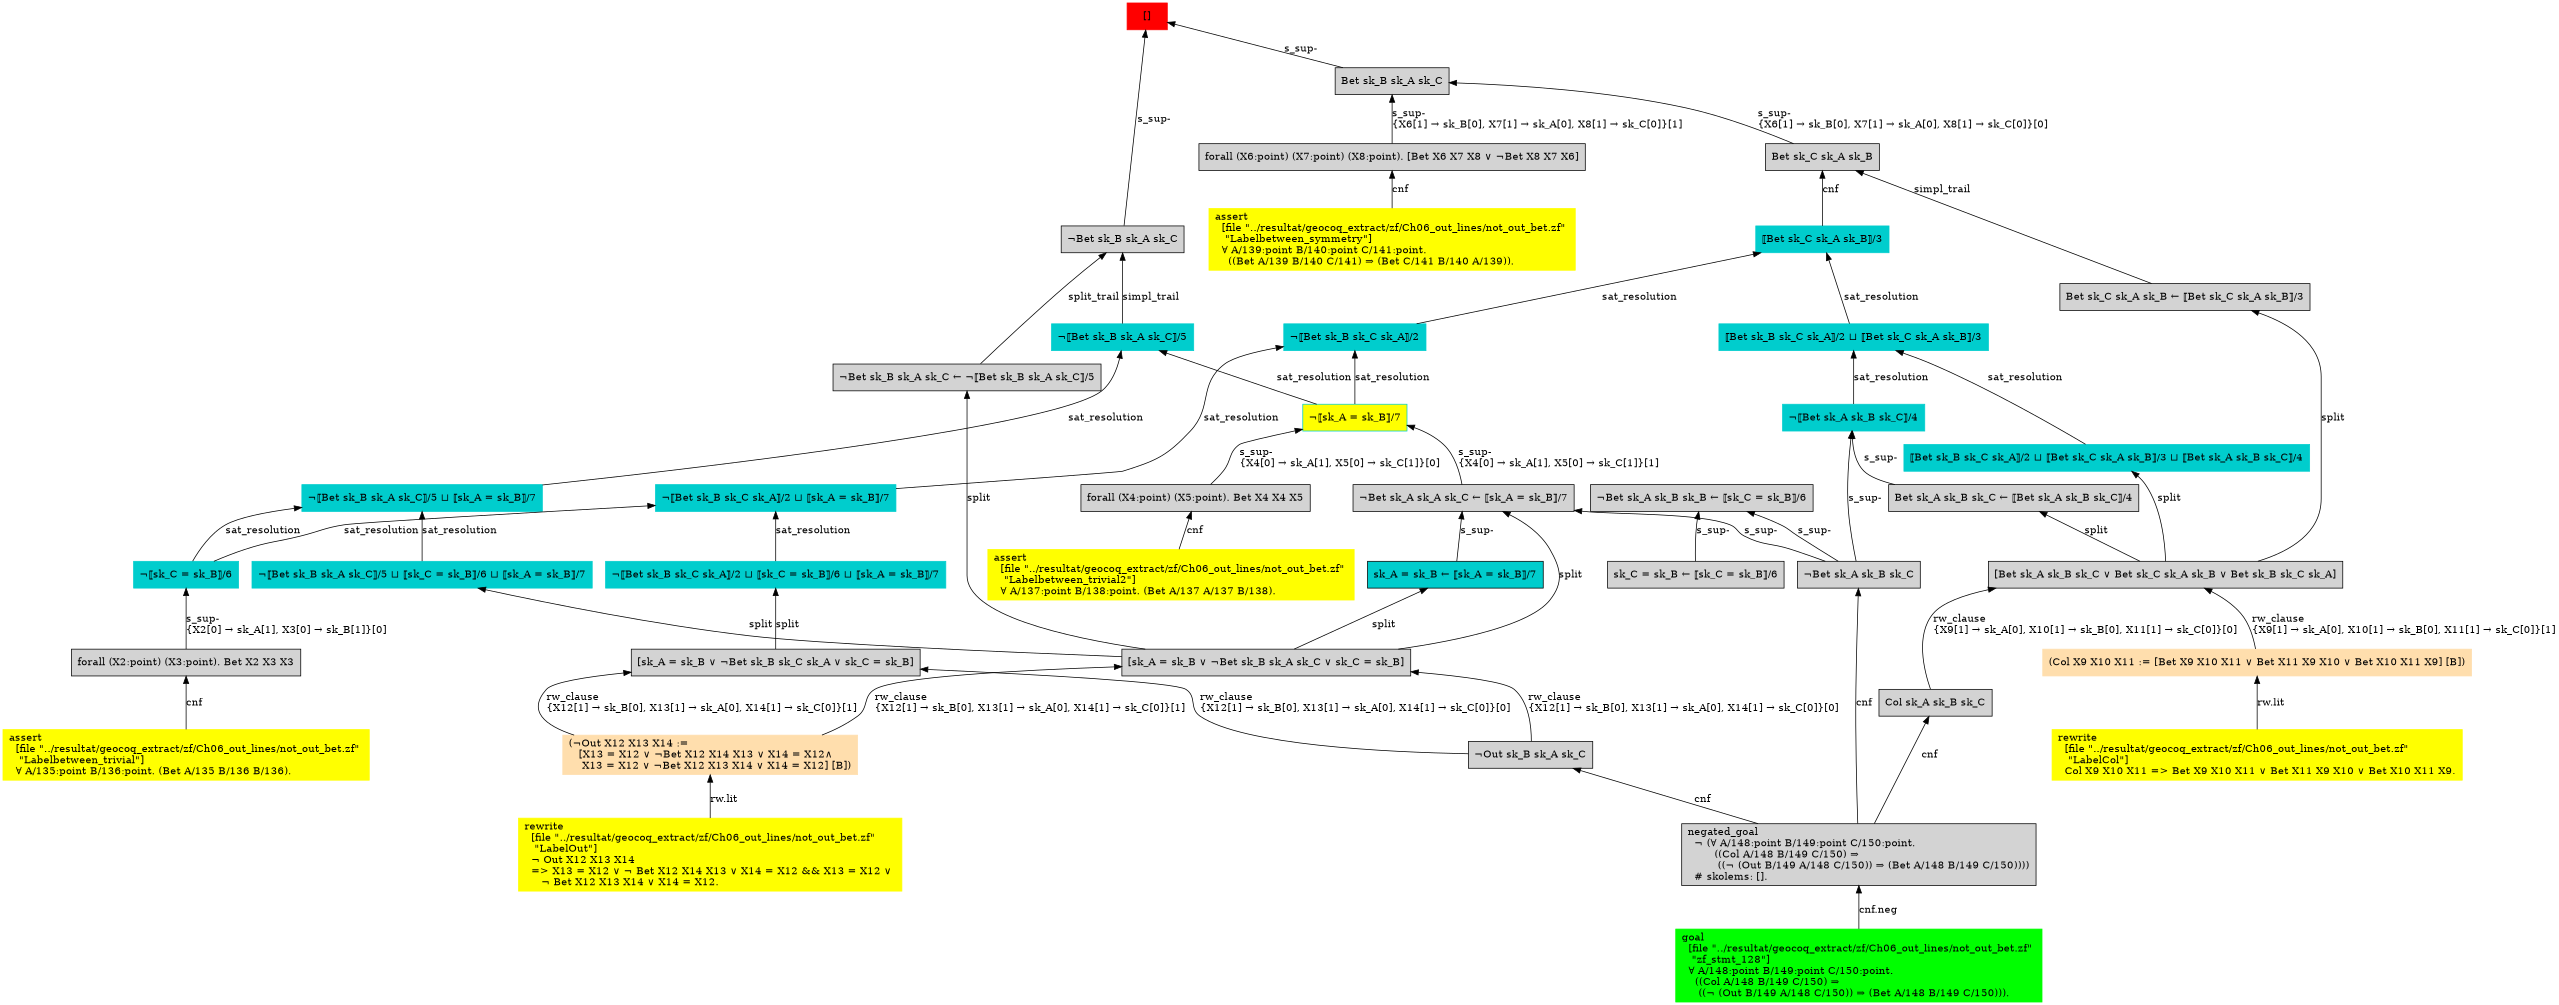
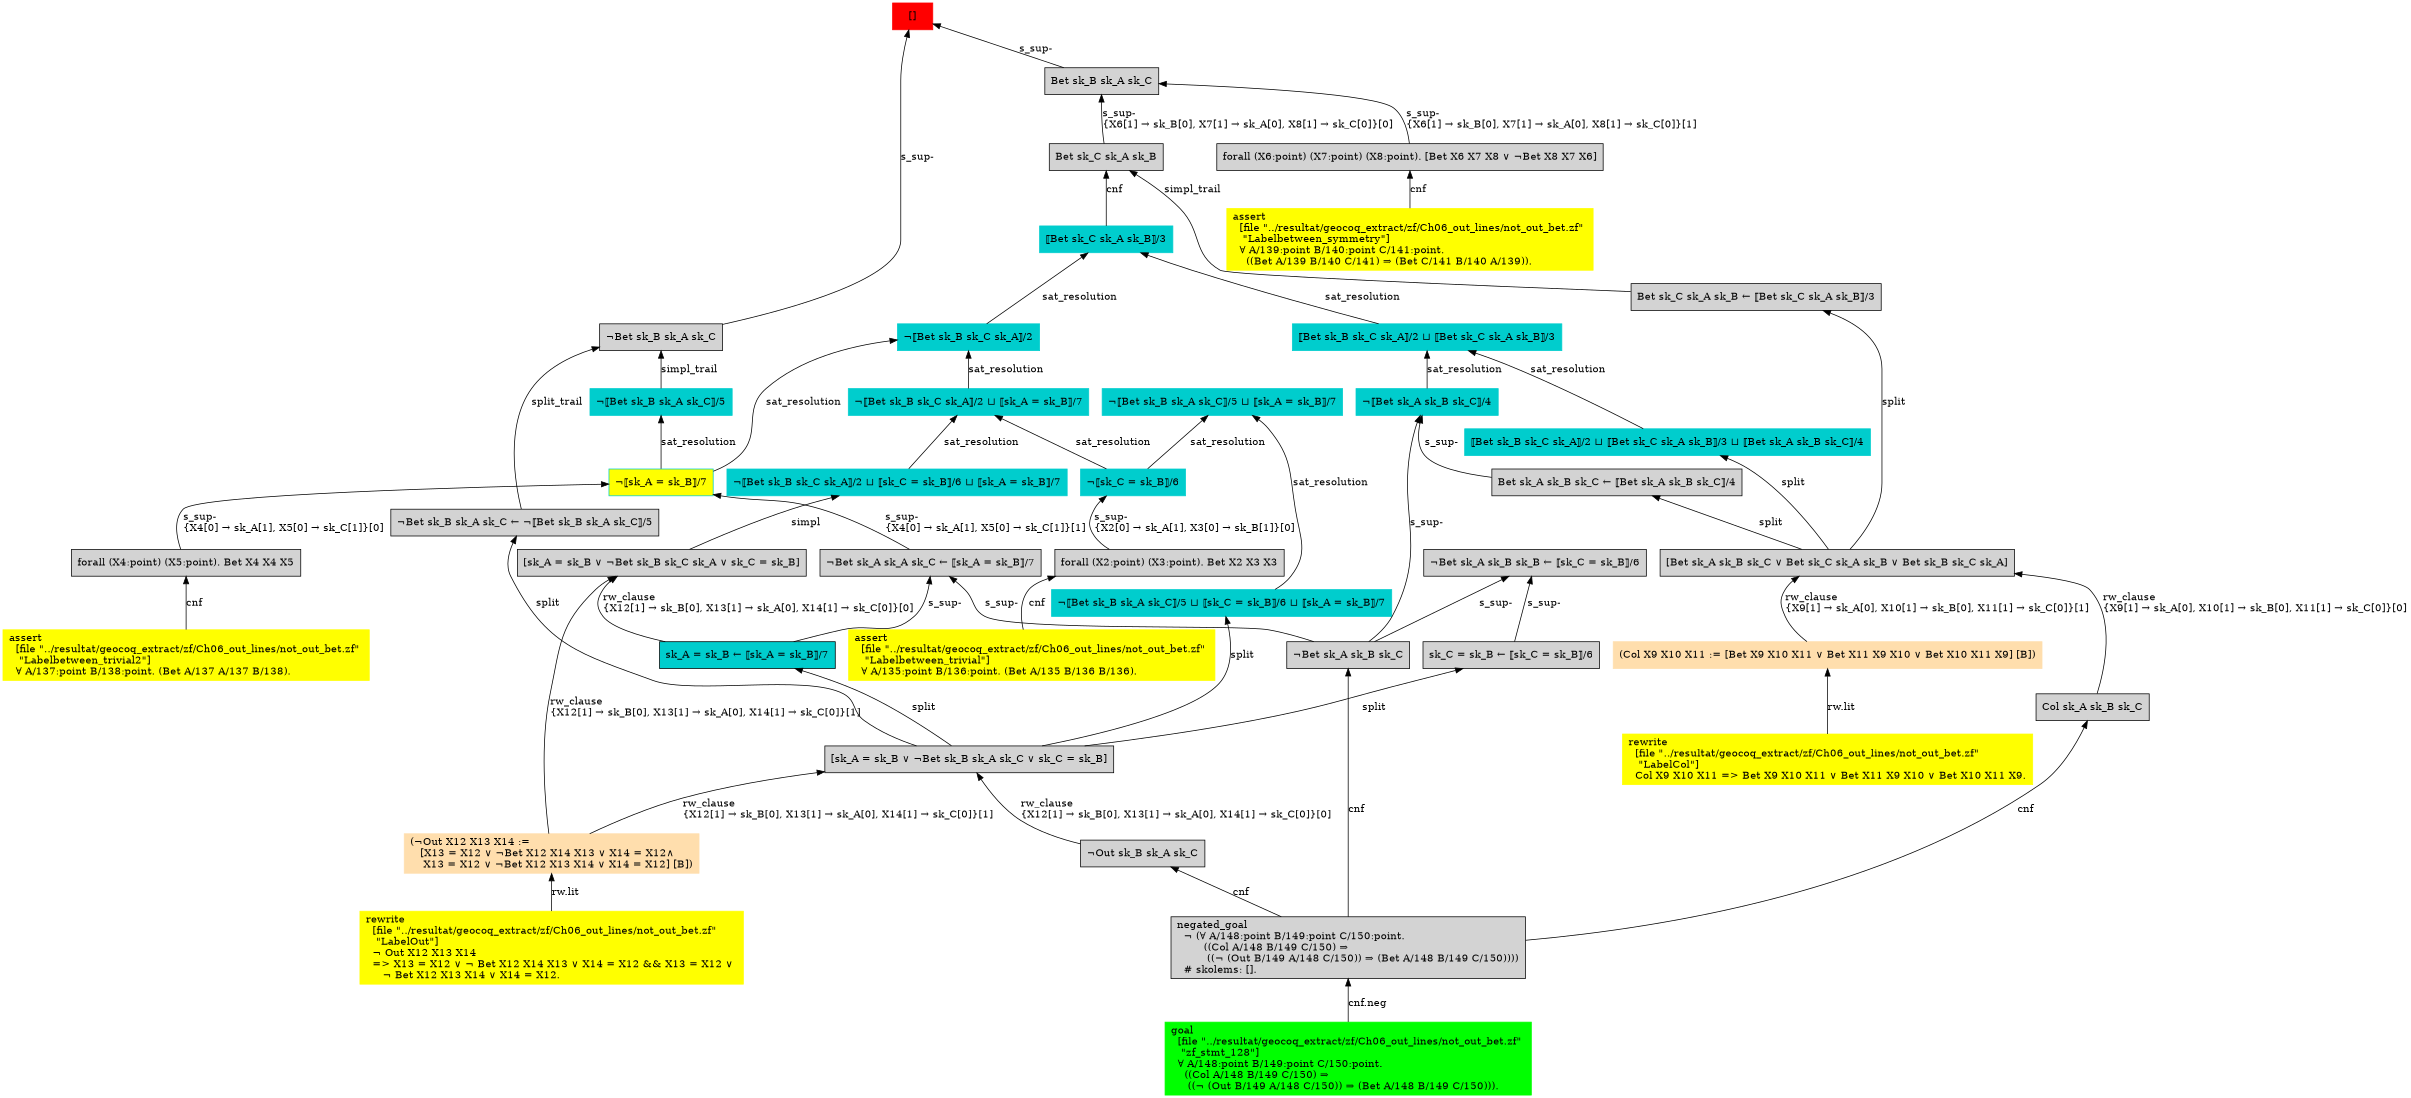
edge "¬⟦Bet sk_B sk_A sk_C⟧/5 ⊔ ⟦sk_A = sk_B⟧/7" -> "¬⟦Bet sk_B sk_A sk_C⟧/5": removed, label "sat_resolution"
edge "[sk_A = sk_B ∨ ¬Bet sk_B sk_A sk_C ∨ sk_C = sk_B]" -> "¬Bet sk_A sk_A sk_C ← ⟦sk_A = sk_B⟧/7": now "[sk_A = sk_B ∨ ¬Bet sk_B sk_A sk_C ∨ sk_C = sk_B]" -> "sk_C = sk_B ← ⟦sk_C = sk_B⟧/6"
edge "[sk_A = sk_B ∨ ¬Bet sk_B sk_C sk_A ∨ sk_C = sk_B]" -> "¬⟦Bet sk_B sk_C sk_A⟧/2 ⊔ ⟦sk_C = sk_B⟧/6 ⊔ ⟦sk_A = sk_B⟧/7": label "split" -> "simpl"
edge "¬Out sk_B sk_A sk_C" -> "[sk_A = sk_B ∨ ¬Bet sk_B sk_C sk_A ∨ sk_C = sk_B]": now "sk_A = sk_B ← ⟦sk_A = sk_B⟧/7" -> "[sk_A = sk_B ∨ ¬Bet sk_B sk_C sk_A ∨ sk_C = sk_B]"
